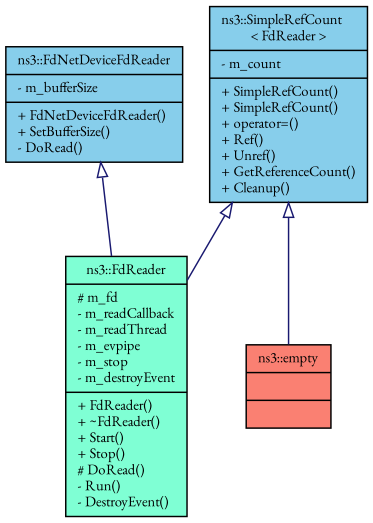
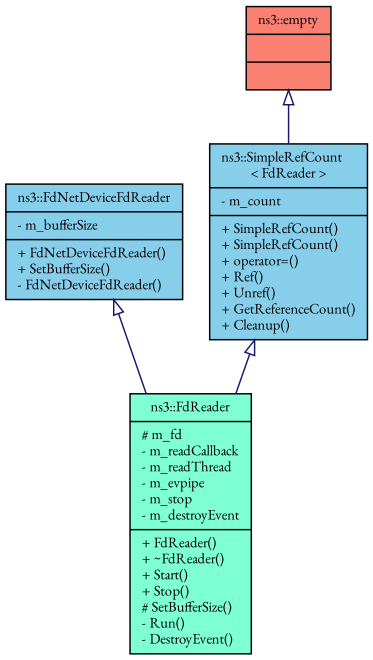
node "ns3::FdNetDeviceFdReader": text "- DoRead()" -> "- FdNetDeviceFdReader()"
edge "ns3::empty" -> "ns3::SimpleRefCount": reversed
node "ns3::FdReader": text "# DoRead()" -> "# SetBufferSize()"
